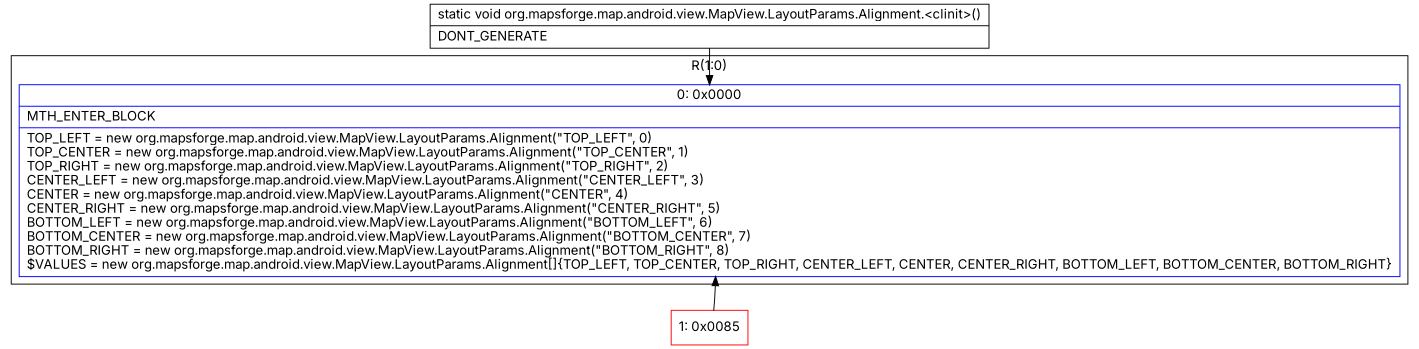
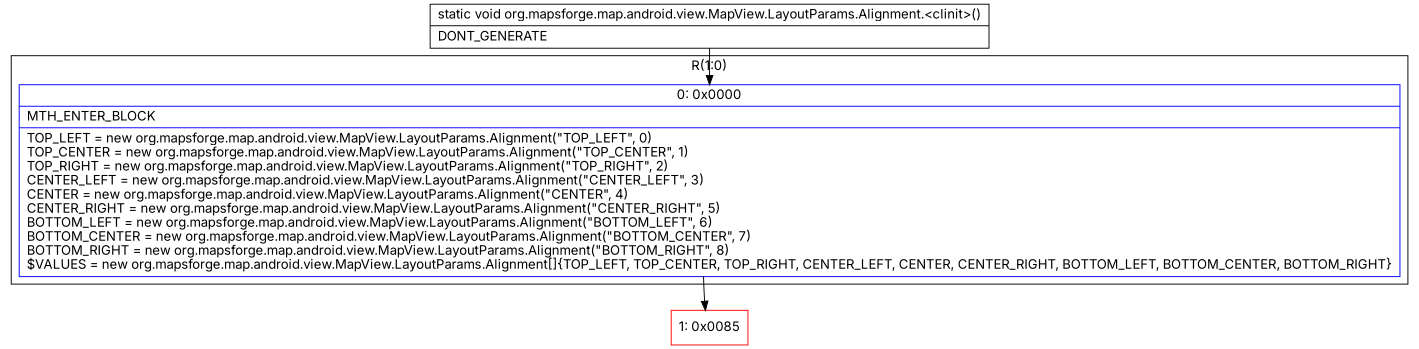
edge "1: 0x0085" -> "0: 0x0000": reversed
